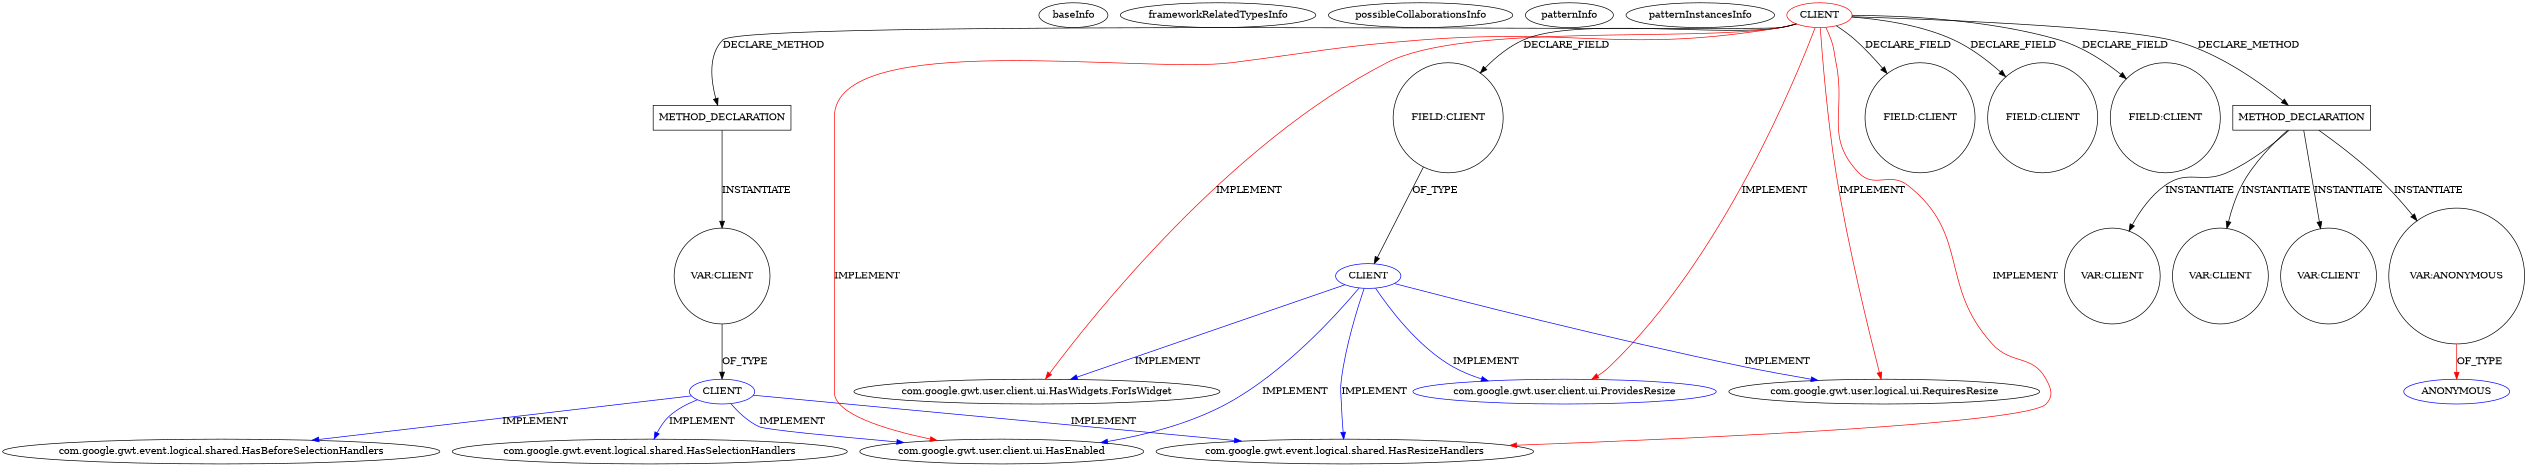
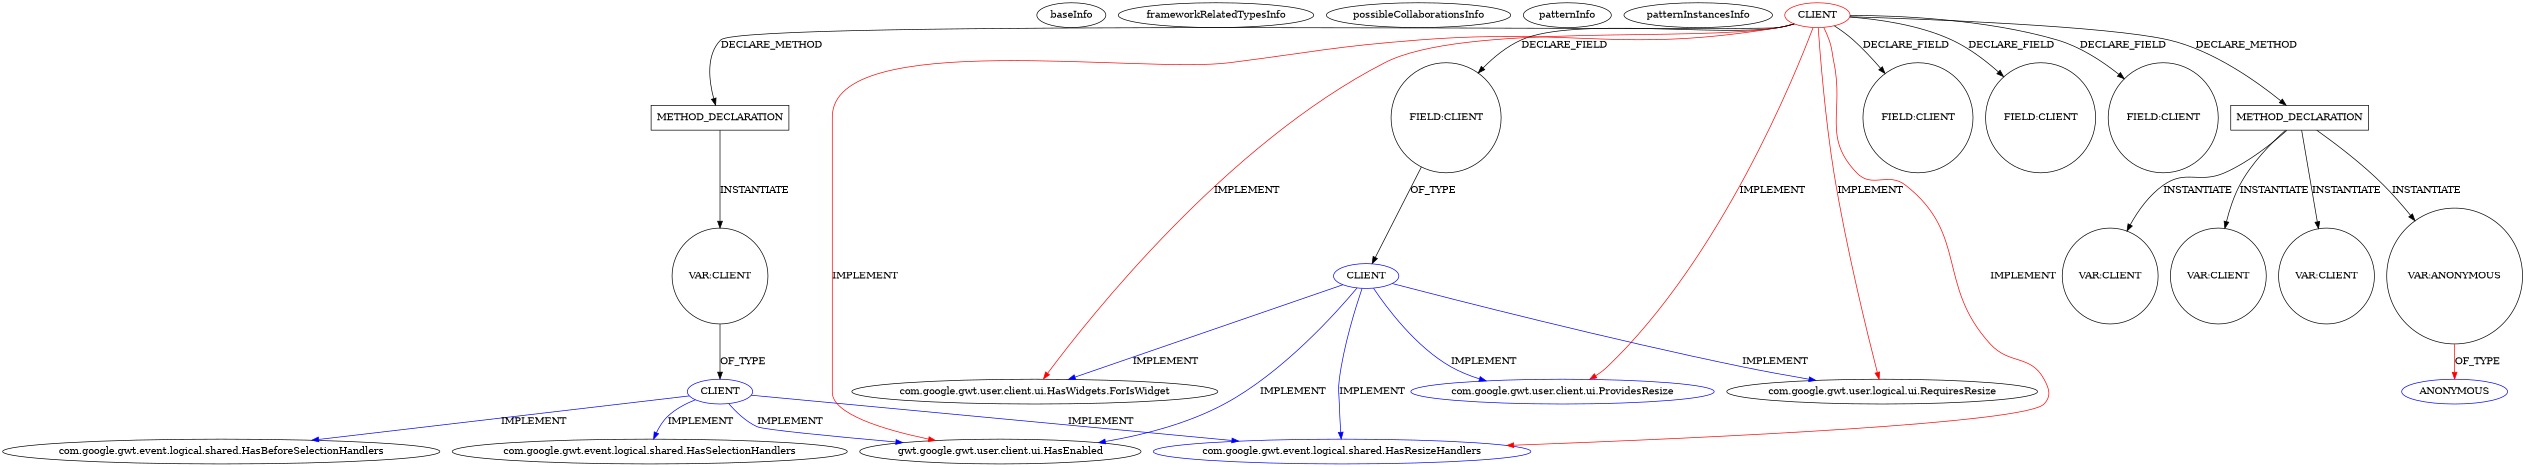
node "com.google.gwt.user.client.ui.HasEnabled": label "com.google.gwt.user.client.ui.HasEnabled" -> "gwt.google.gwt.user.client.ui.HasEnabled"
node "com.google.gwt.event.logical.shared.HasResizeHandlers": color black -> blue
